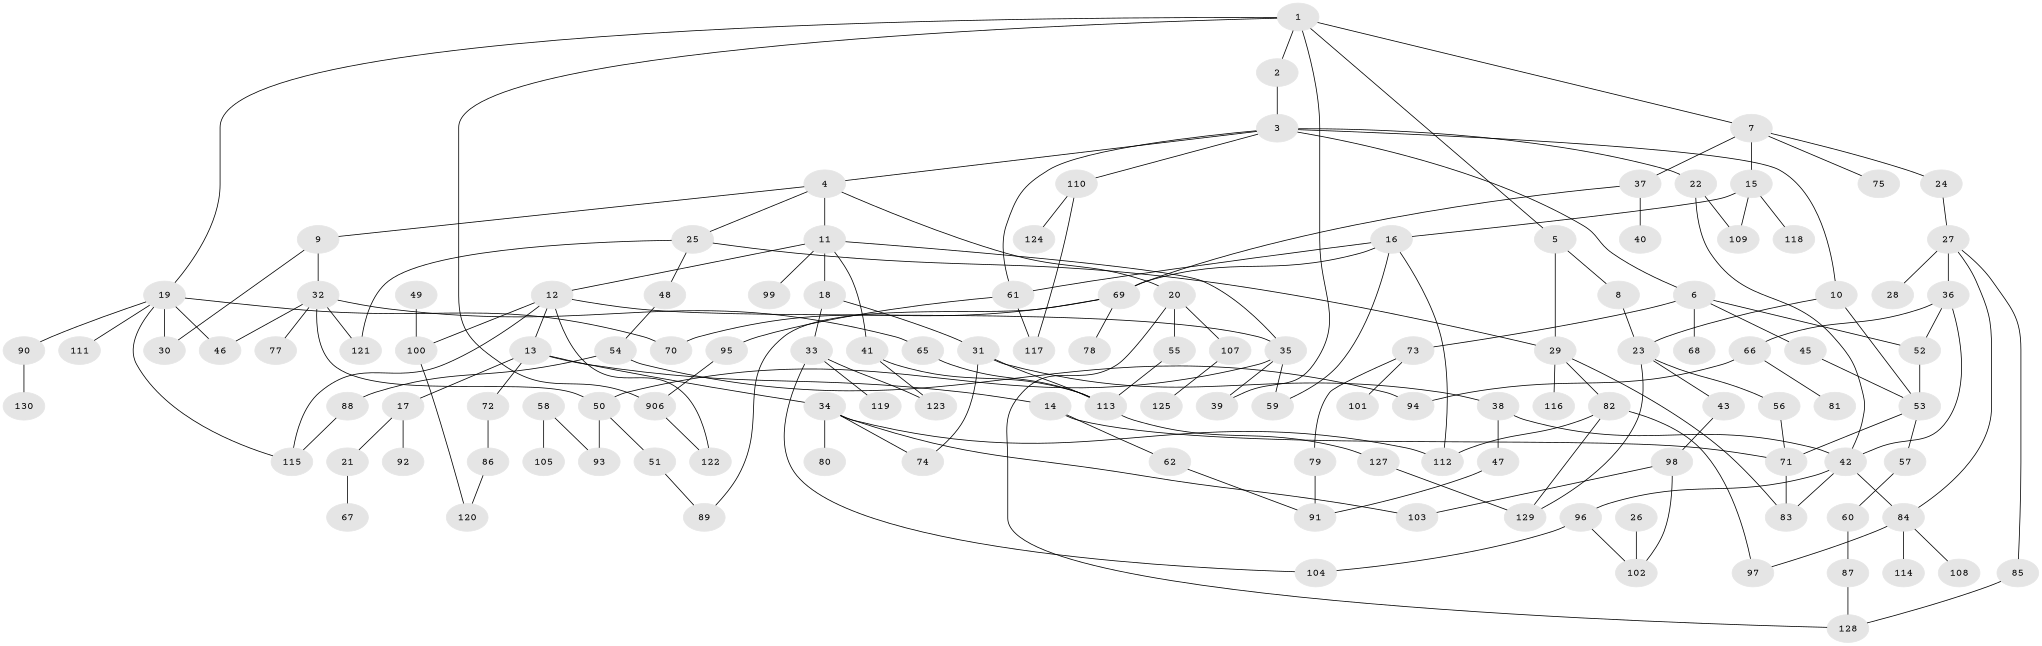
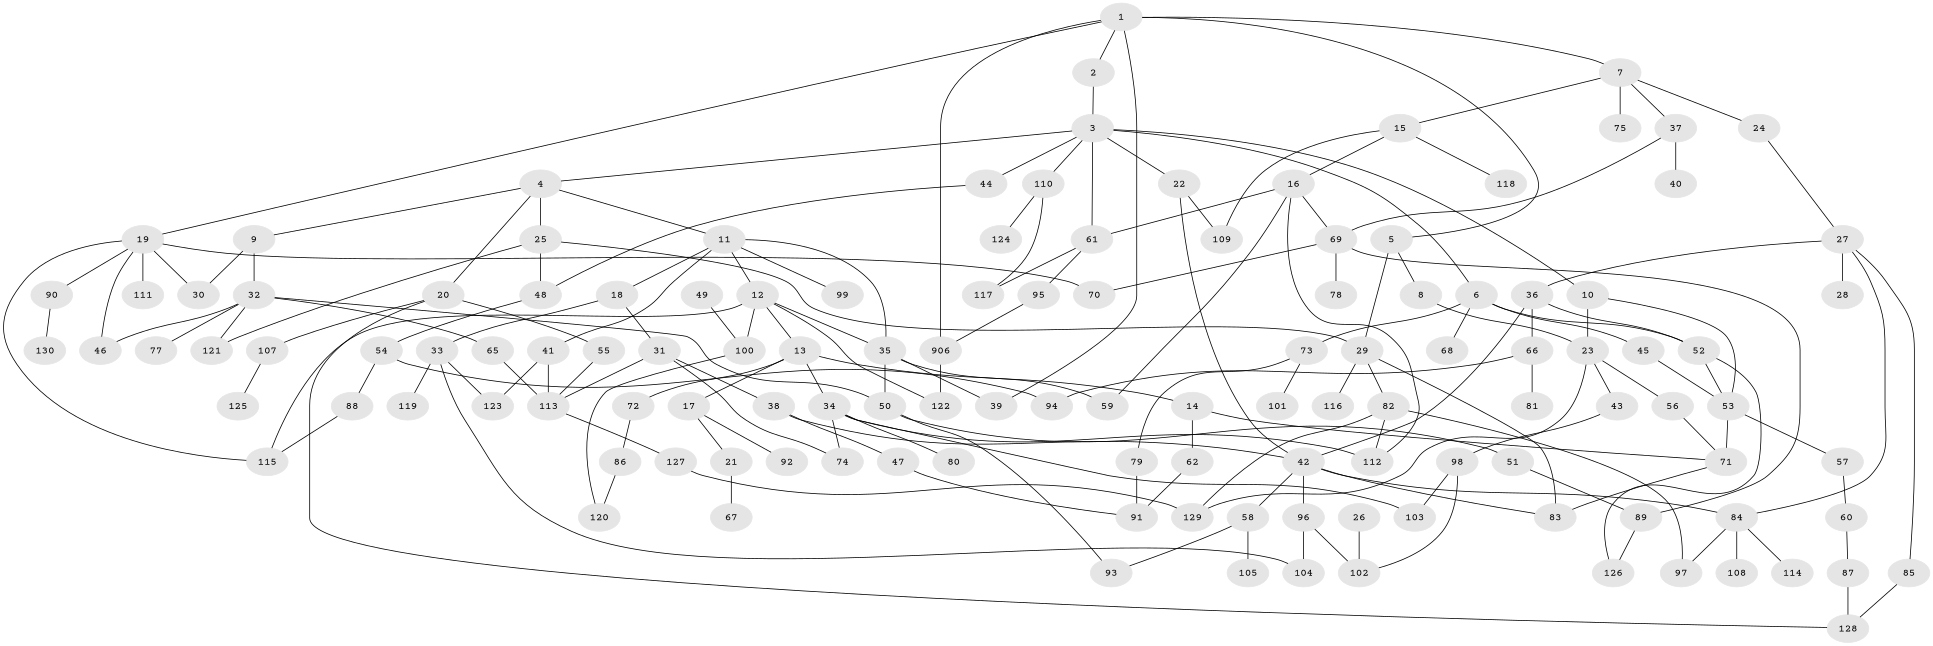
node "44": added
edge "42" -- "58": added
node "126": added
